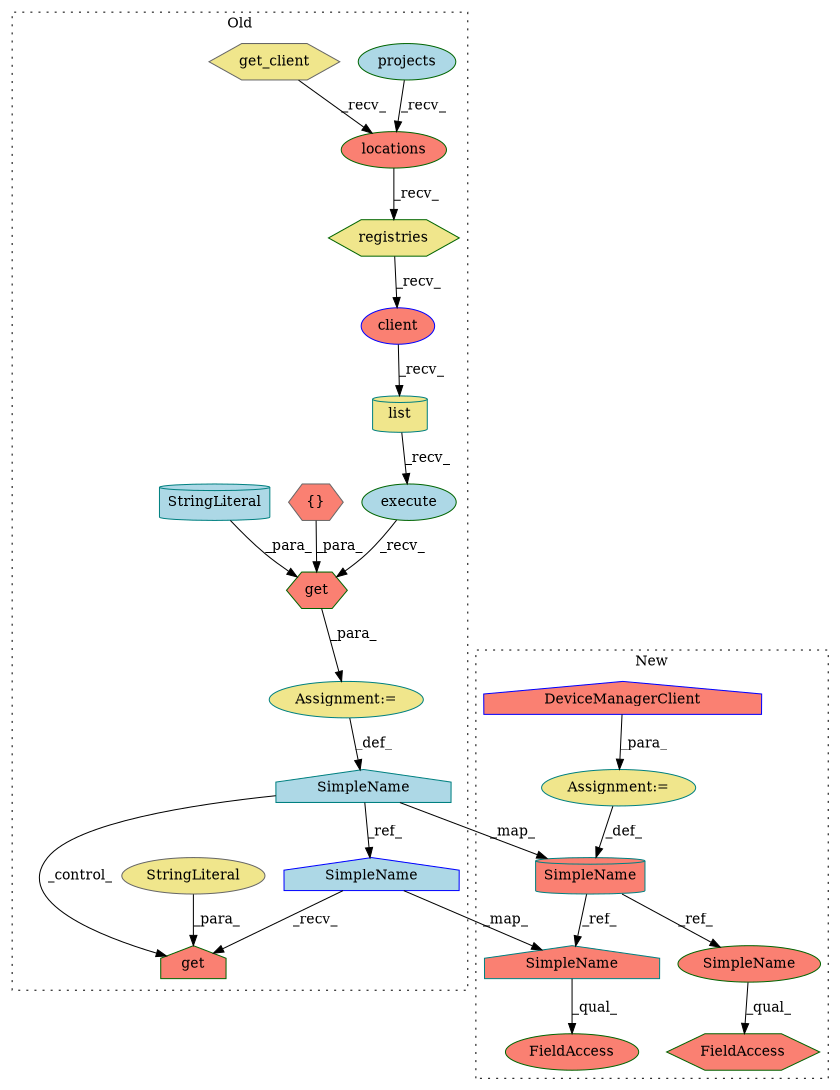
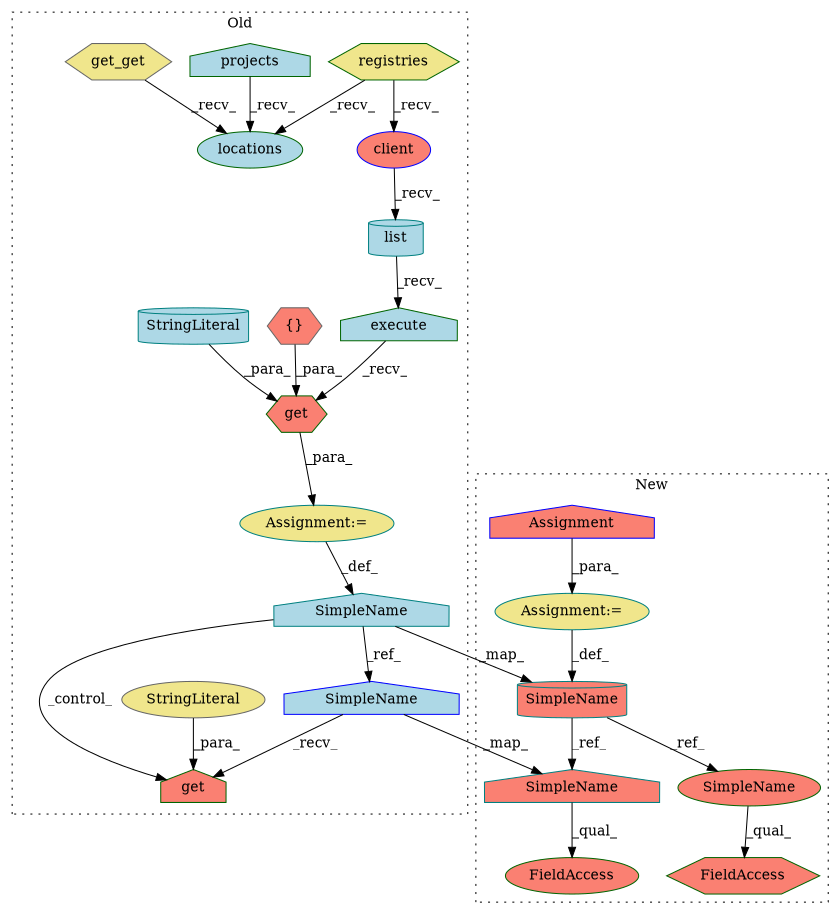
node "get_client": label "get_client" -> "get_get"
node "projects": shape ellipse -> house
node "locations": fillcolor salmon -> lightblue
edge "locations" -> "registries": reversed
node "list": fillcolor khaki -> lightblue
node "execute": shape ellipse -> house
node "DeviceManagerClient": label "DeviceManagerClient" -> "Assignment"
